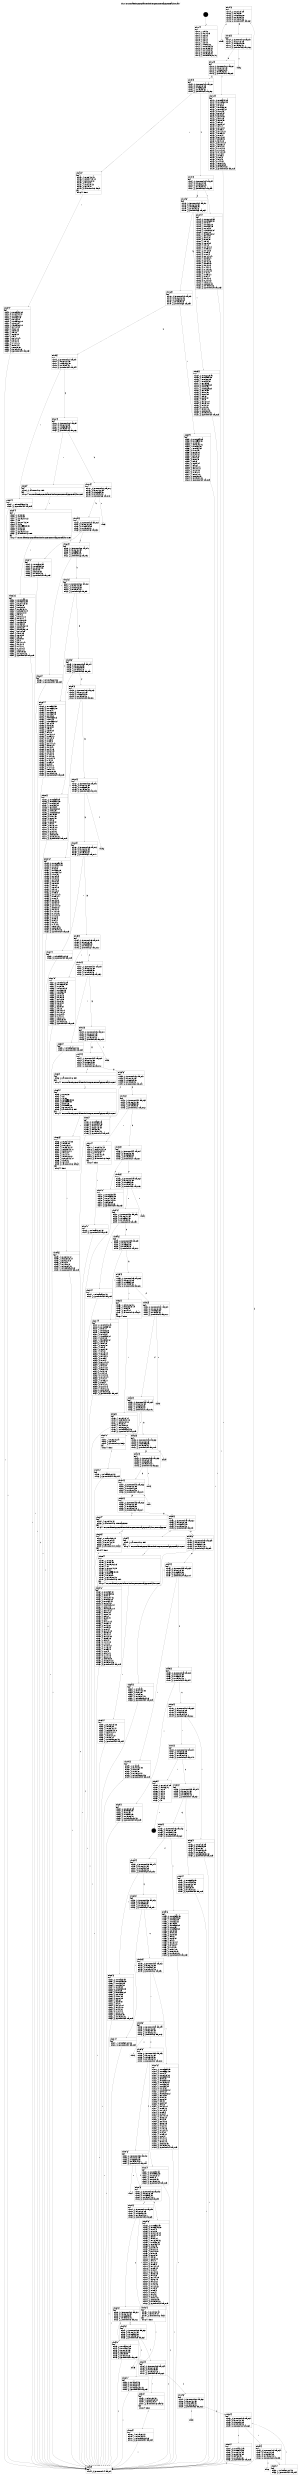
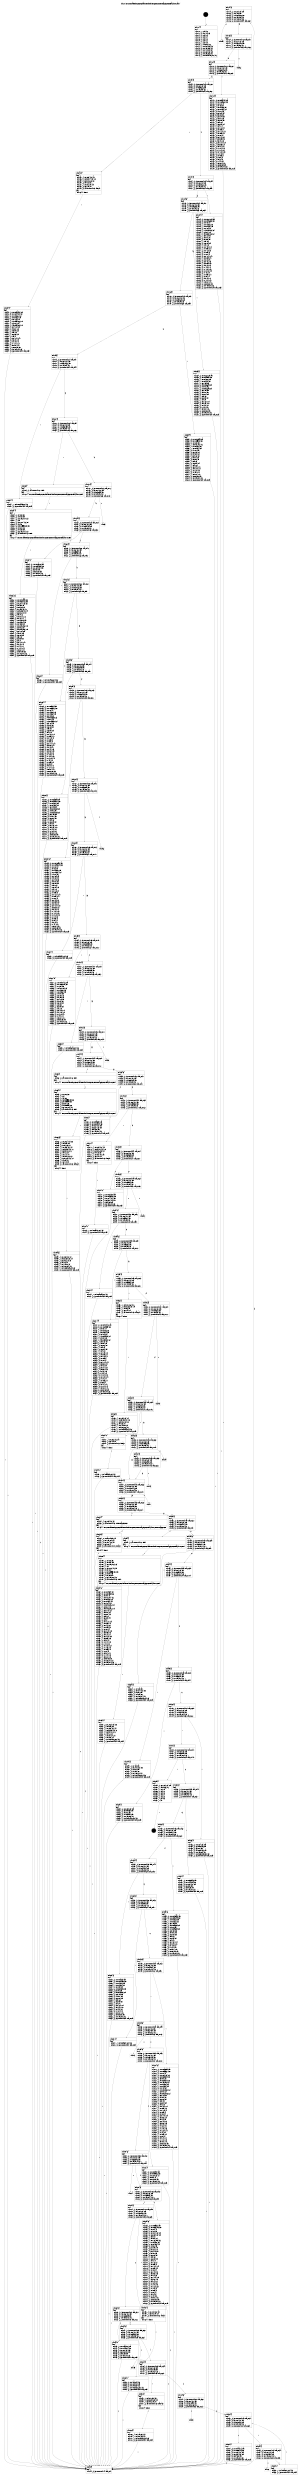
edge "0x401a3e [25]" -> "0x401a57 [25]": now "0x401a3e [25]" -> "0x401a70 [25]"
